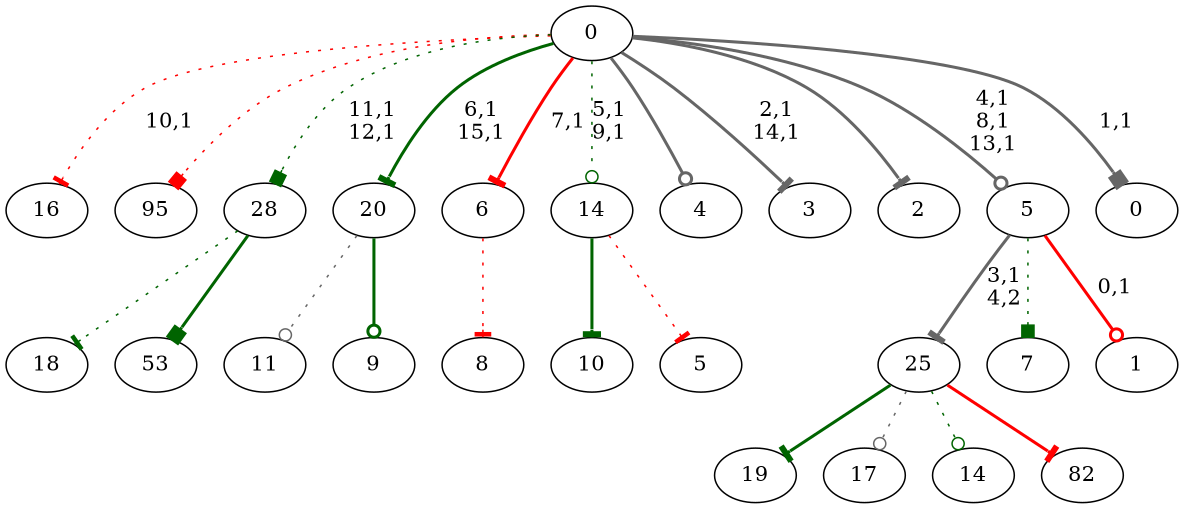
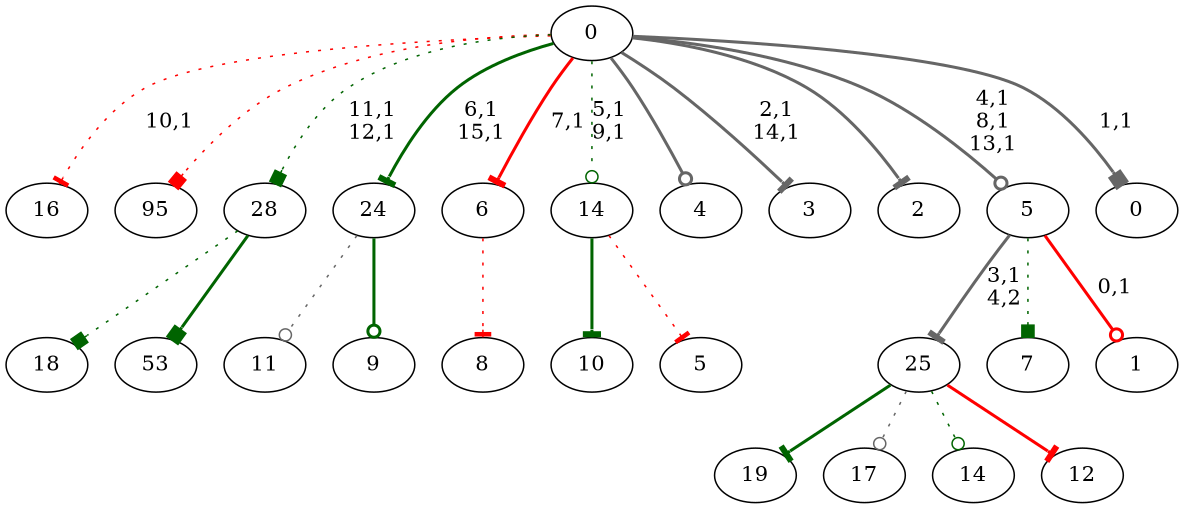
node "20": label "20" -> "24"
edge "28" -> "18": arrowhead tee -> box
node "82": label "82" -> "12"
